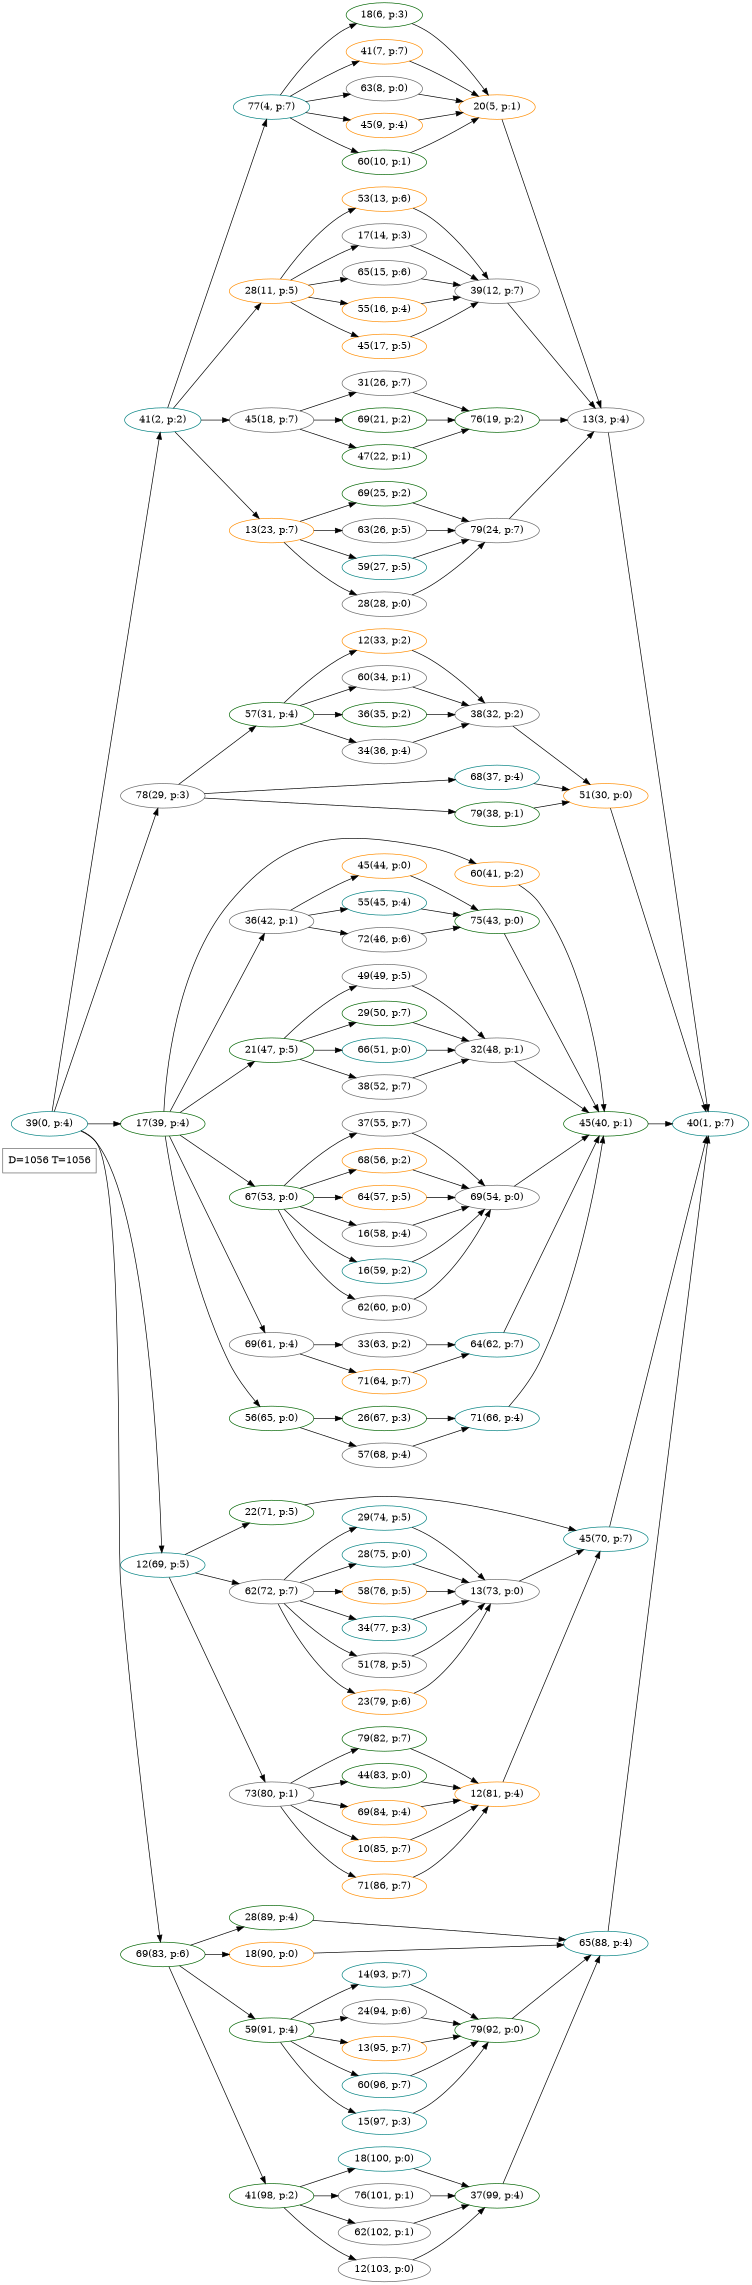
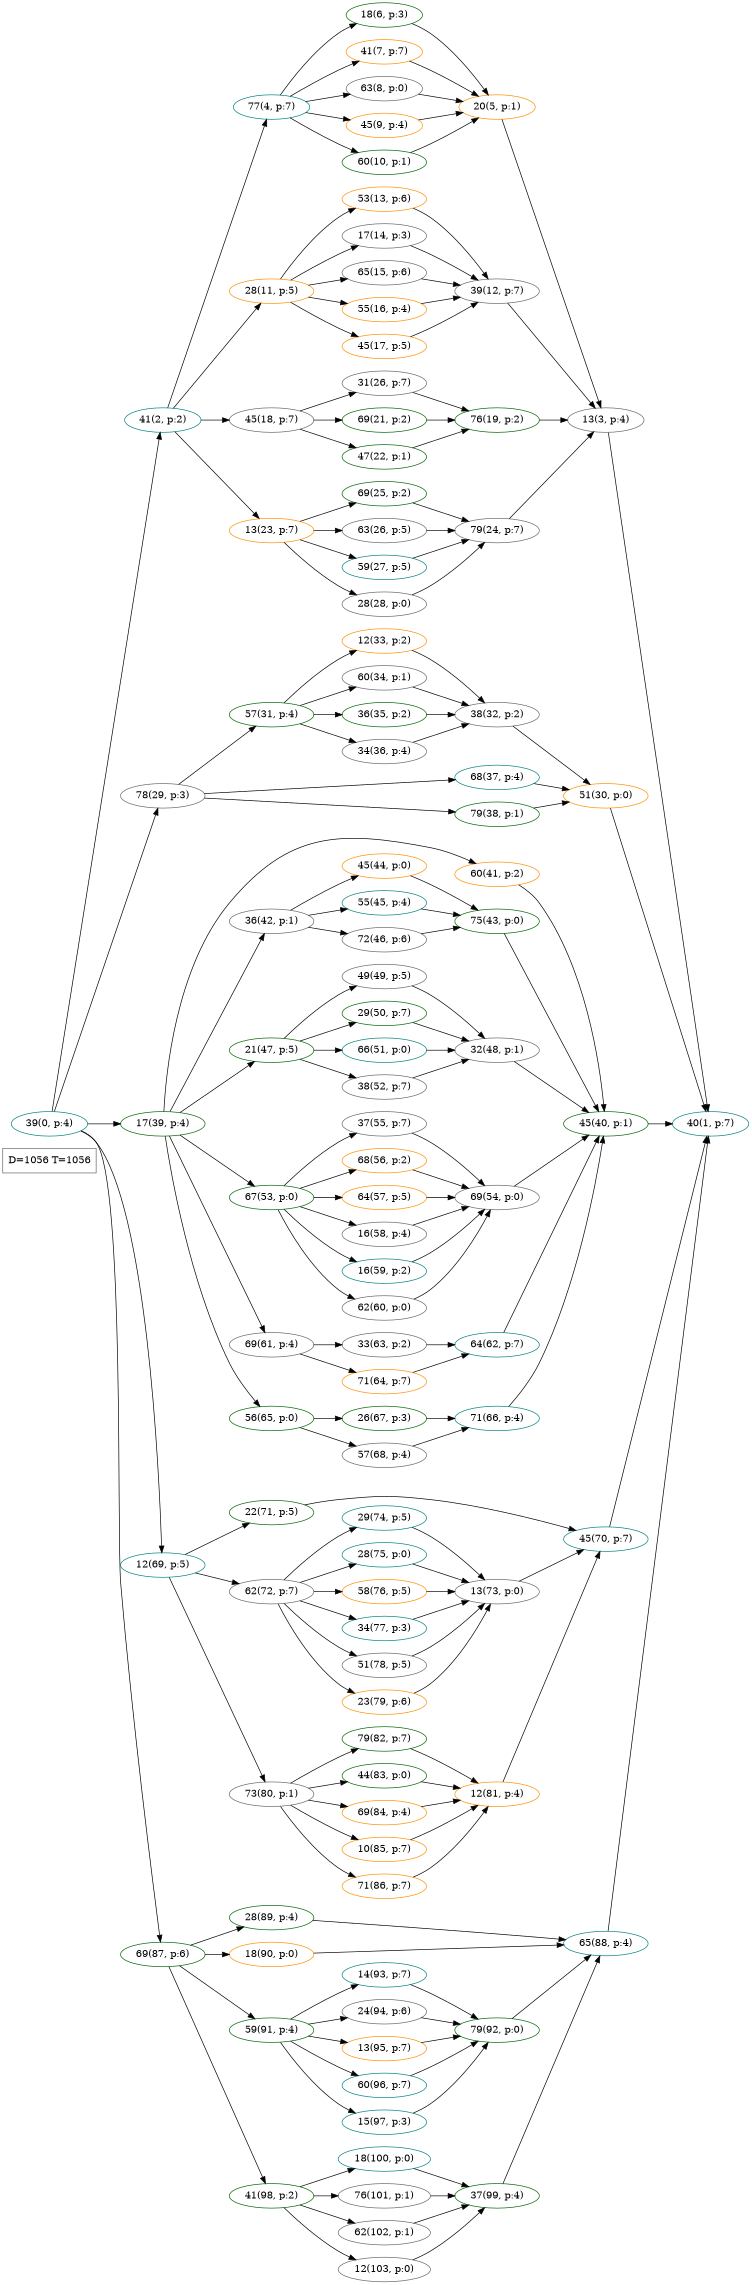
node "69(83, p:6)": label "69(83, p:6)" -> "69(87, p:6)"
